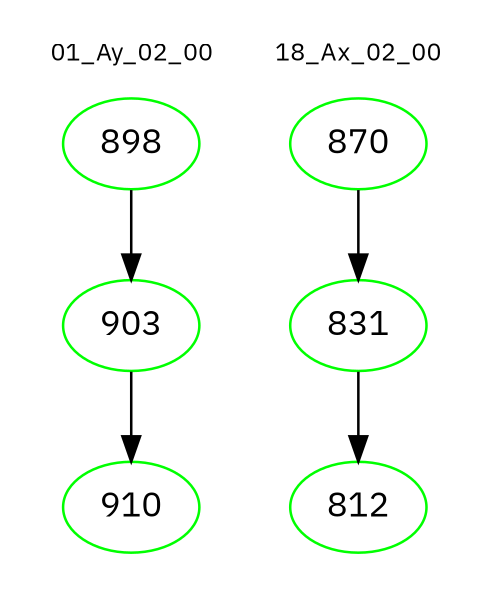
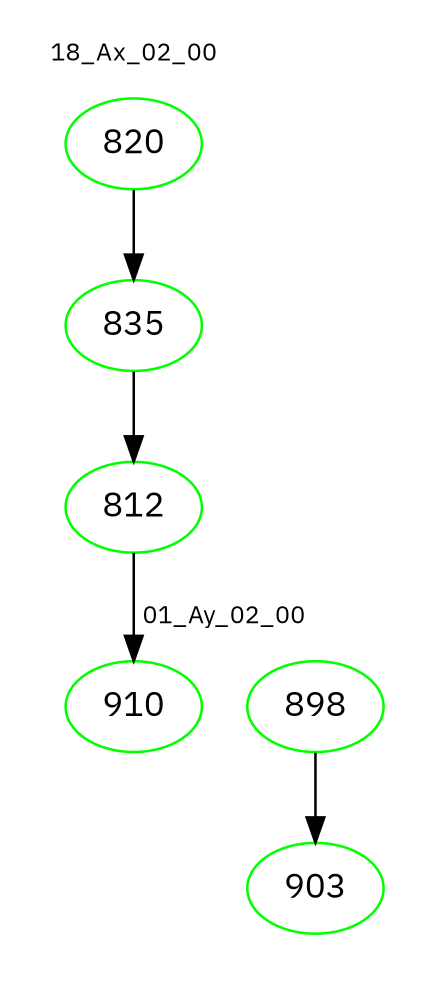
node "870": label "870" -> "820"
node "831": label "831" -> "835"
edge "903" -> "910": now "812" -> "910"
